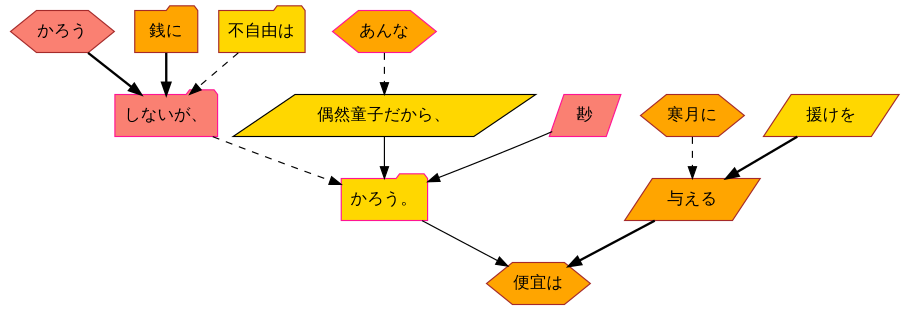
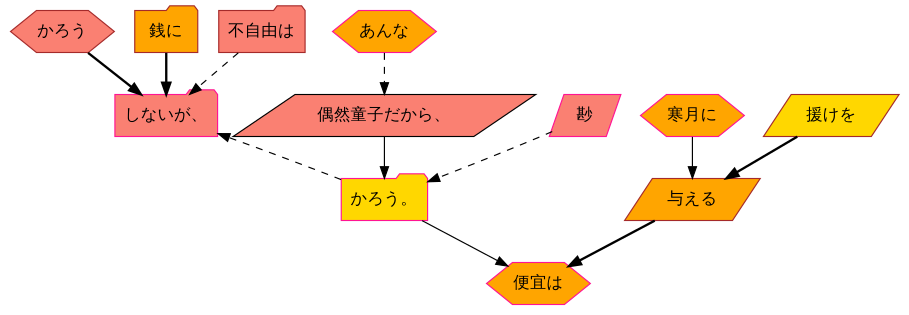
node "不自由は": fillcolor gold -> salmon
node "偶然童子だから、": fillcolor gold -> salmon
node "寒月に": color brown -> deeppink
edge "寒月に" -> "与える": style dashed -> solid
edge "尠" -> "かろう。": style solid -> dashed
edge "しないが、" -> "かろう。": reversed
node "便宜は": color brown -> deeppink
